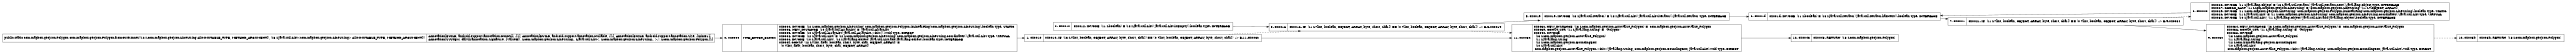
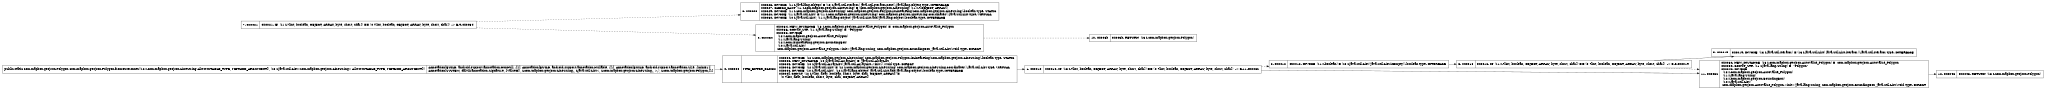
node "6: 0x001d": removed
edge "7: 0x0021" -> "9: 0x0034": style solid -> dashed
edge "1: 0x0010" -> "3: 0x0016": now "1: 0x0010" -> "2: 0x0012"
